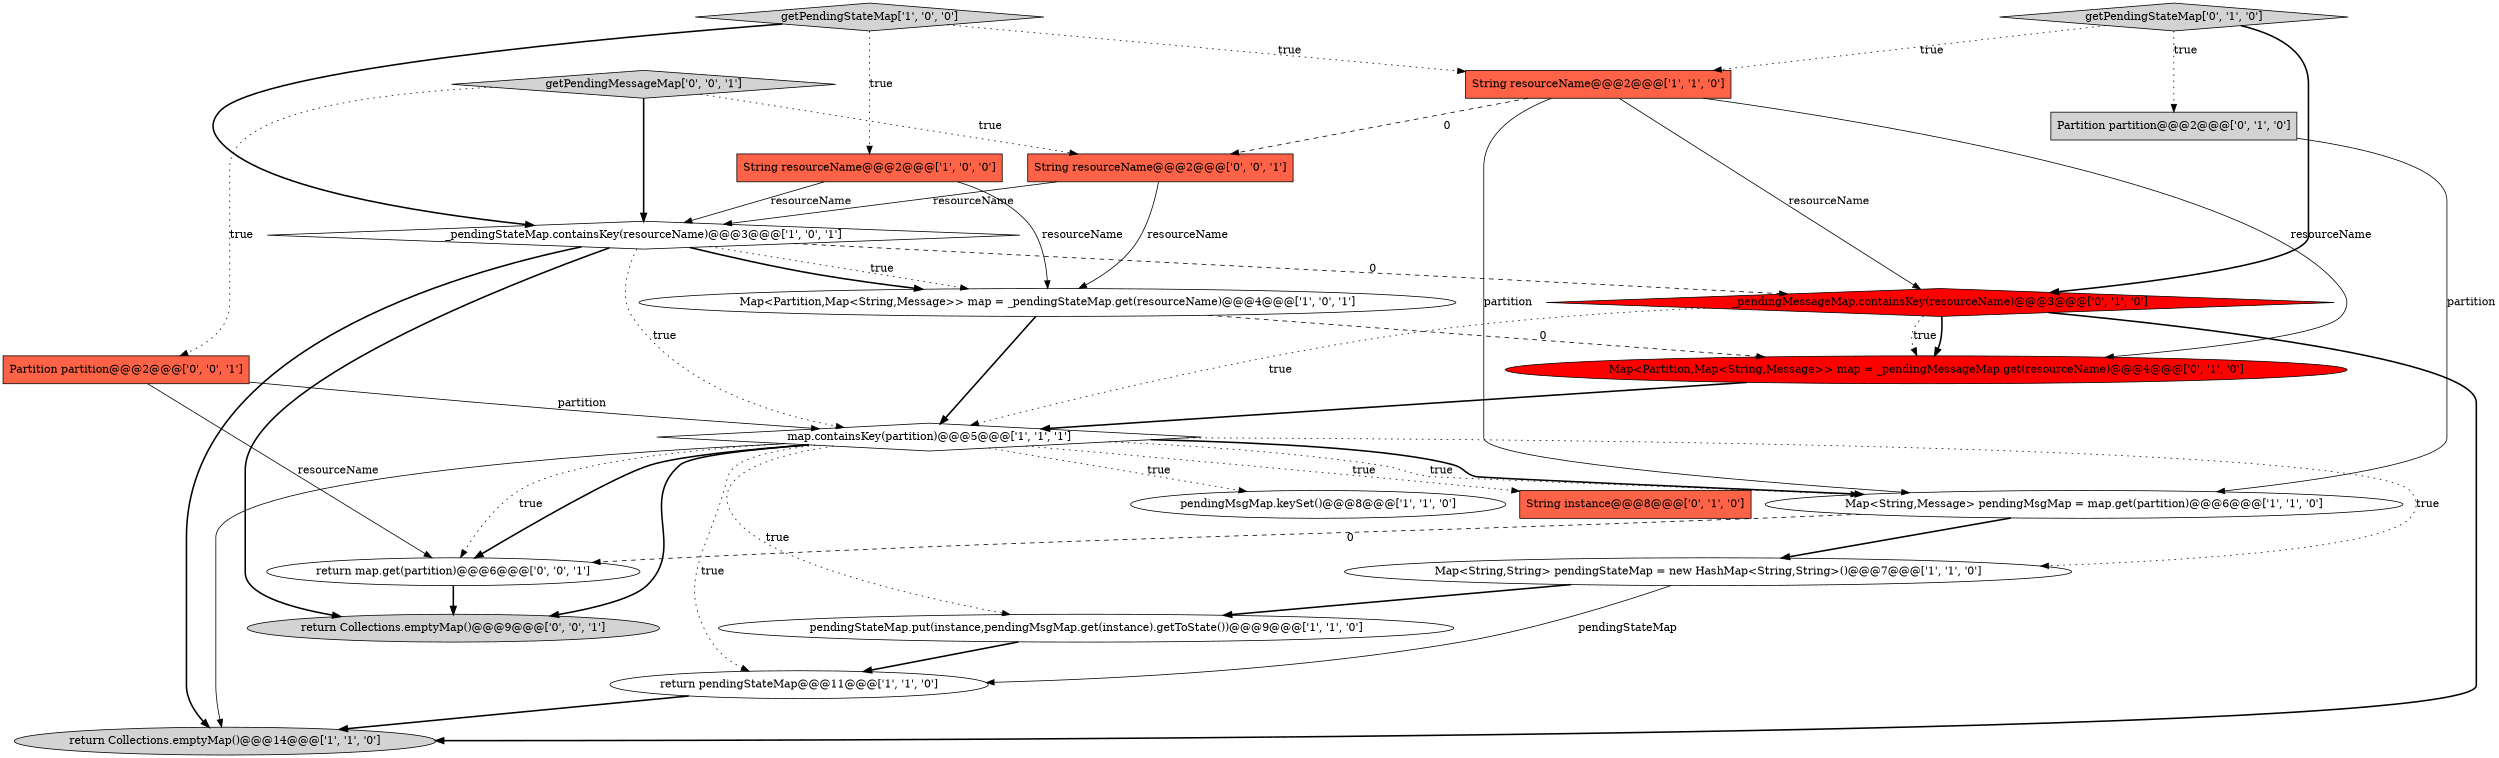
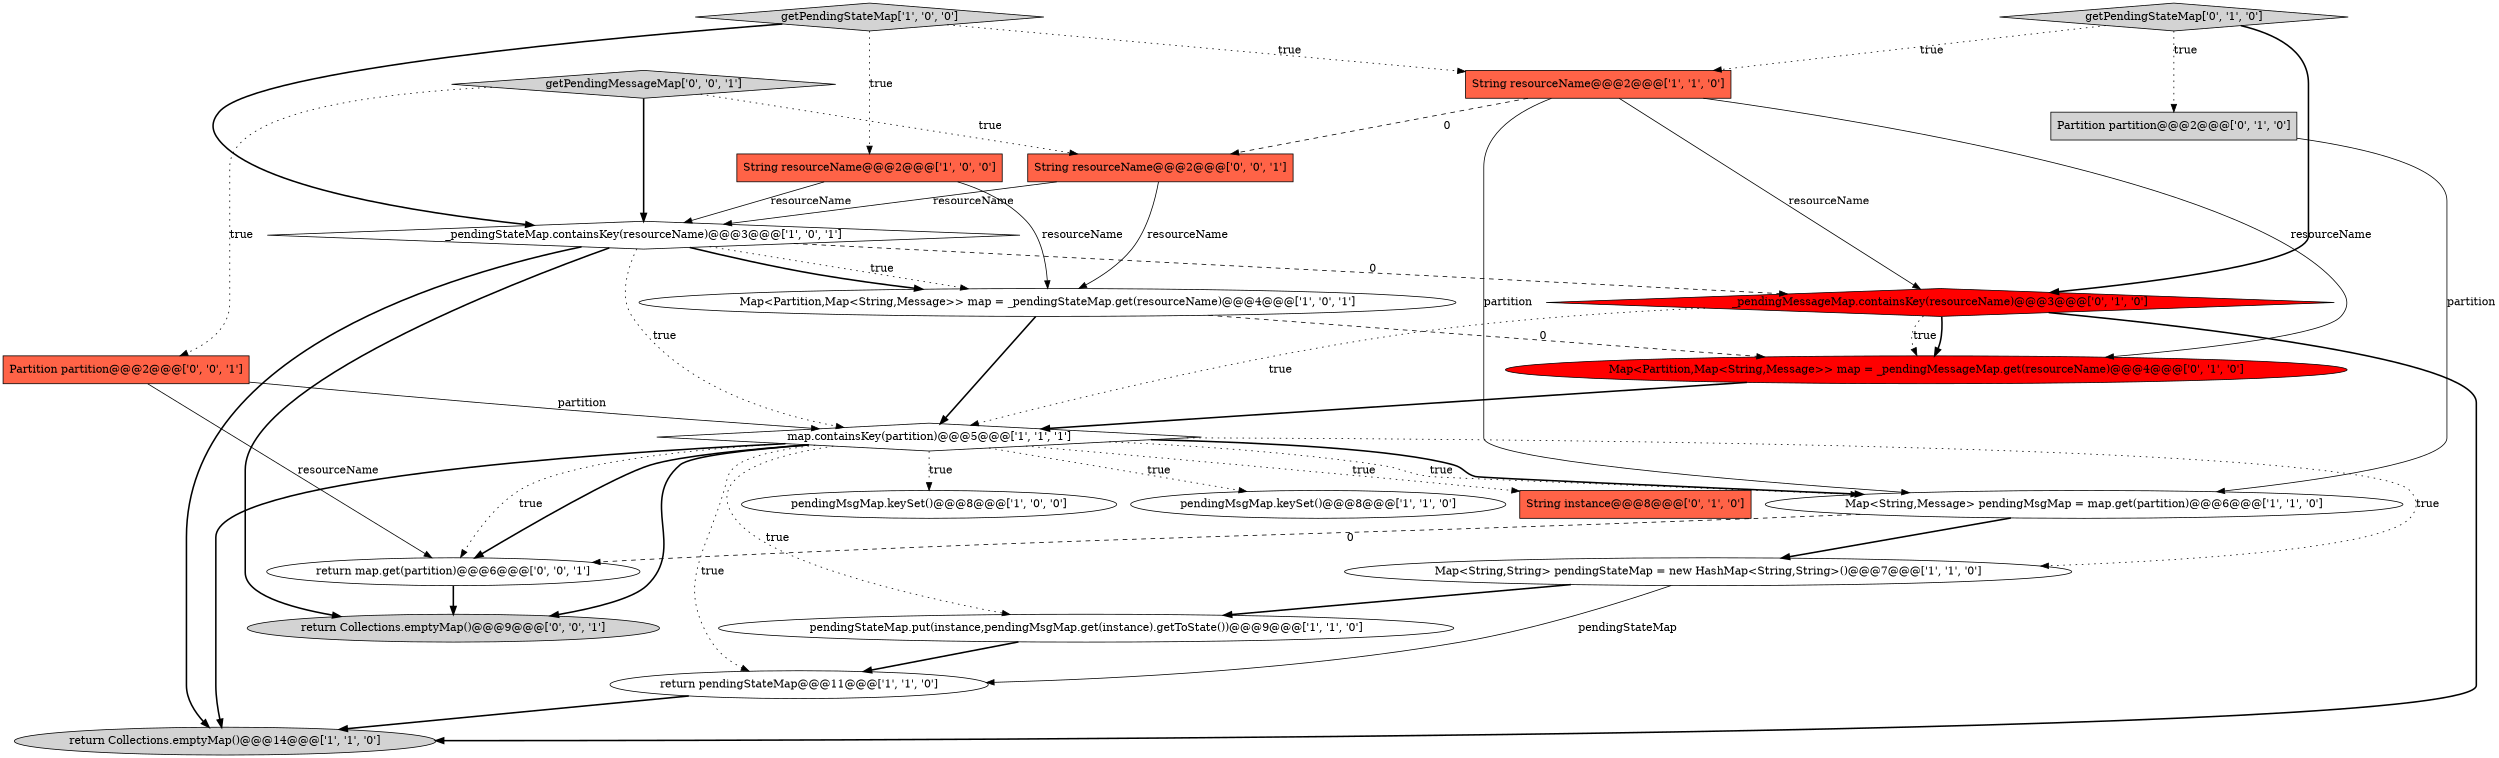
edge "map.containsKey(partition)@@@5@@@['1', '1', '1']" -> "return Collections.emptyMap()@@@14@@@['1', '1', '0']": style solid -> bold
node "pendingMsgMap.keySet()@@@8@@@['1', '0', '0']": added
